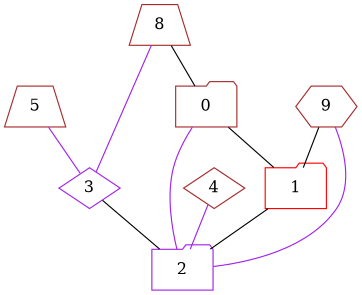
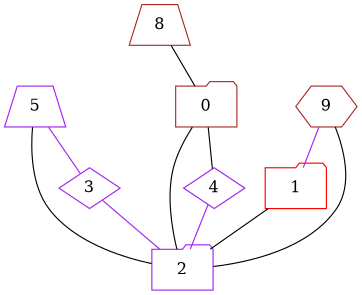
node "5": color brown -> purple
edge "8" -- "3": removed
edge "0" -- "1": now "0" -- "4"
edge "9" -- "1": color black -> purple
edge "0" -- "2": color purple -> black
node "4": color brown -> purple
edge "5" -- "2": added
edge "3" -- "2": color black -> purple
edge "9" -- "2": color purple -> black
